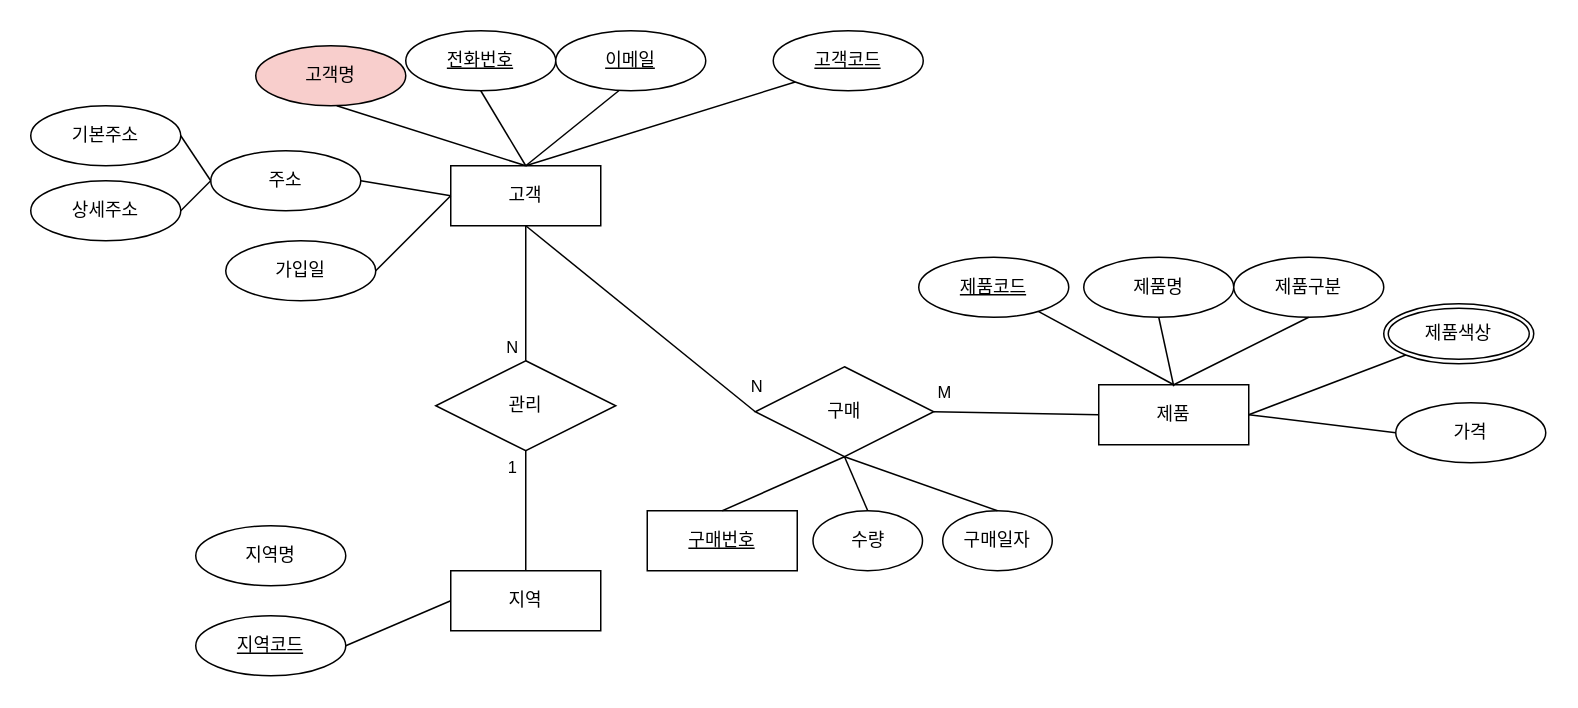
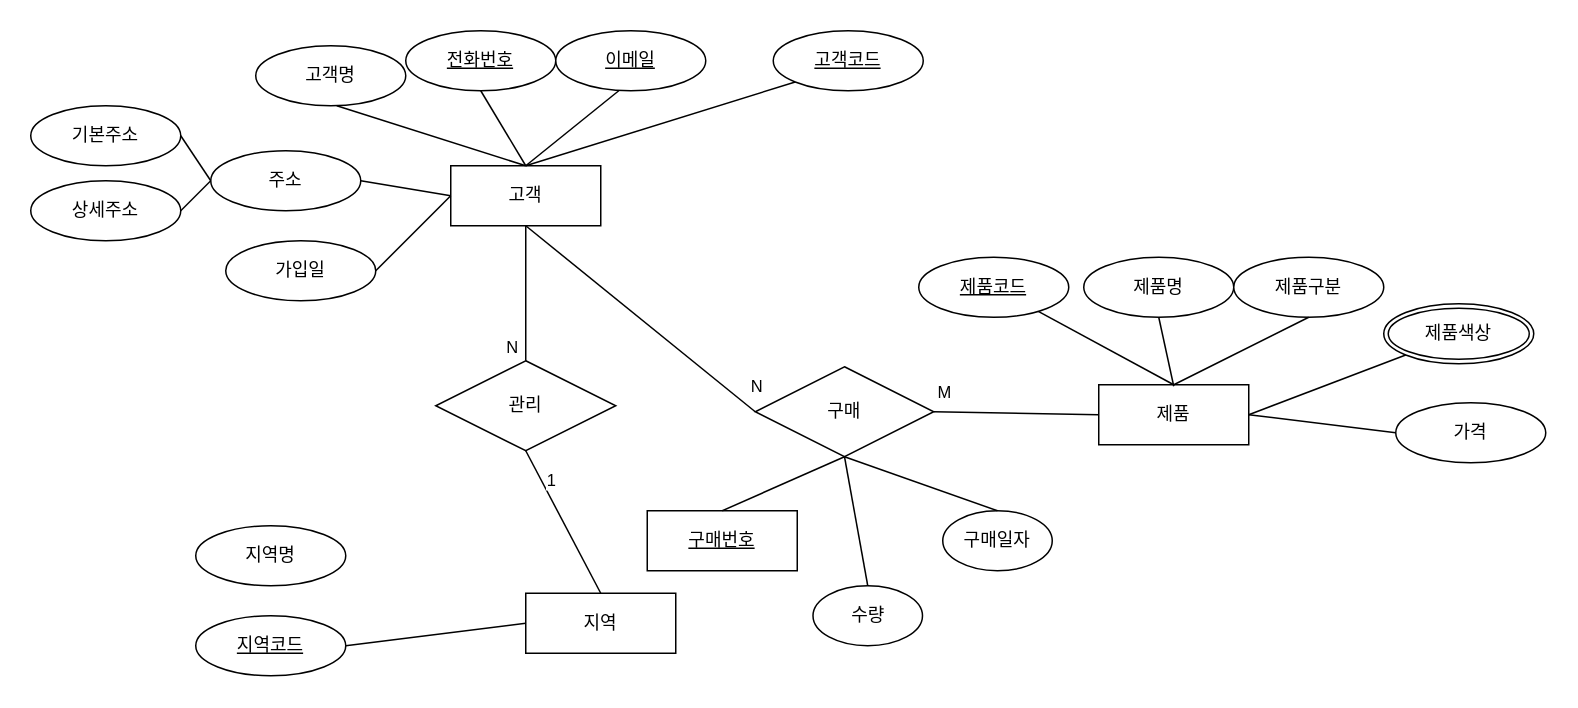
node "고객명": fillcolor #f8cecc -> #ffffff
node "수량": moved (868, 541) -> (868, 616)
node "지역": moved (526, 601) -> (601, 623)
